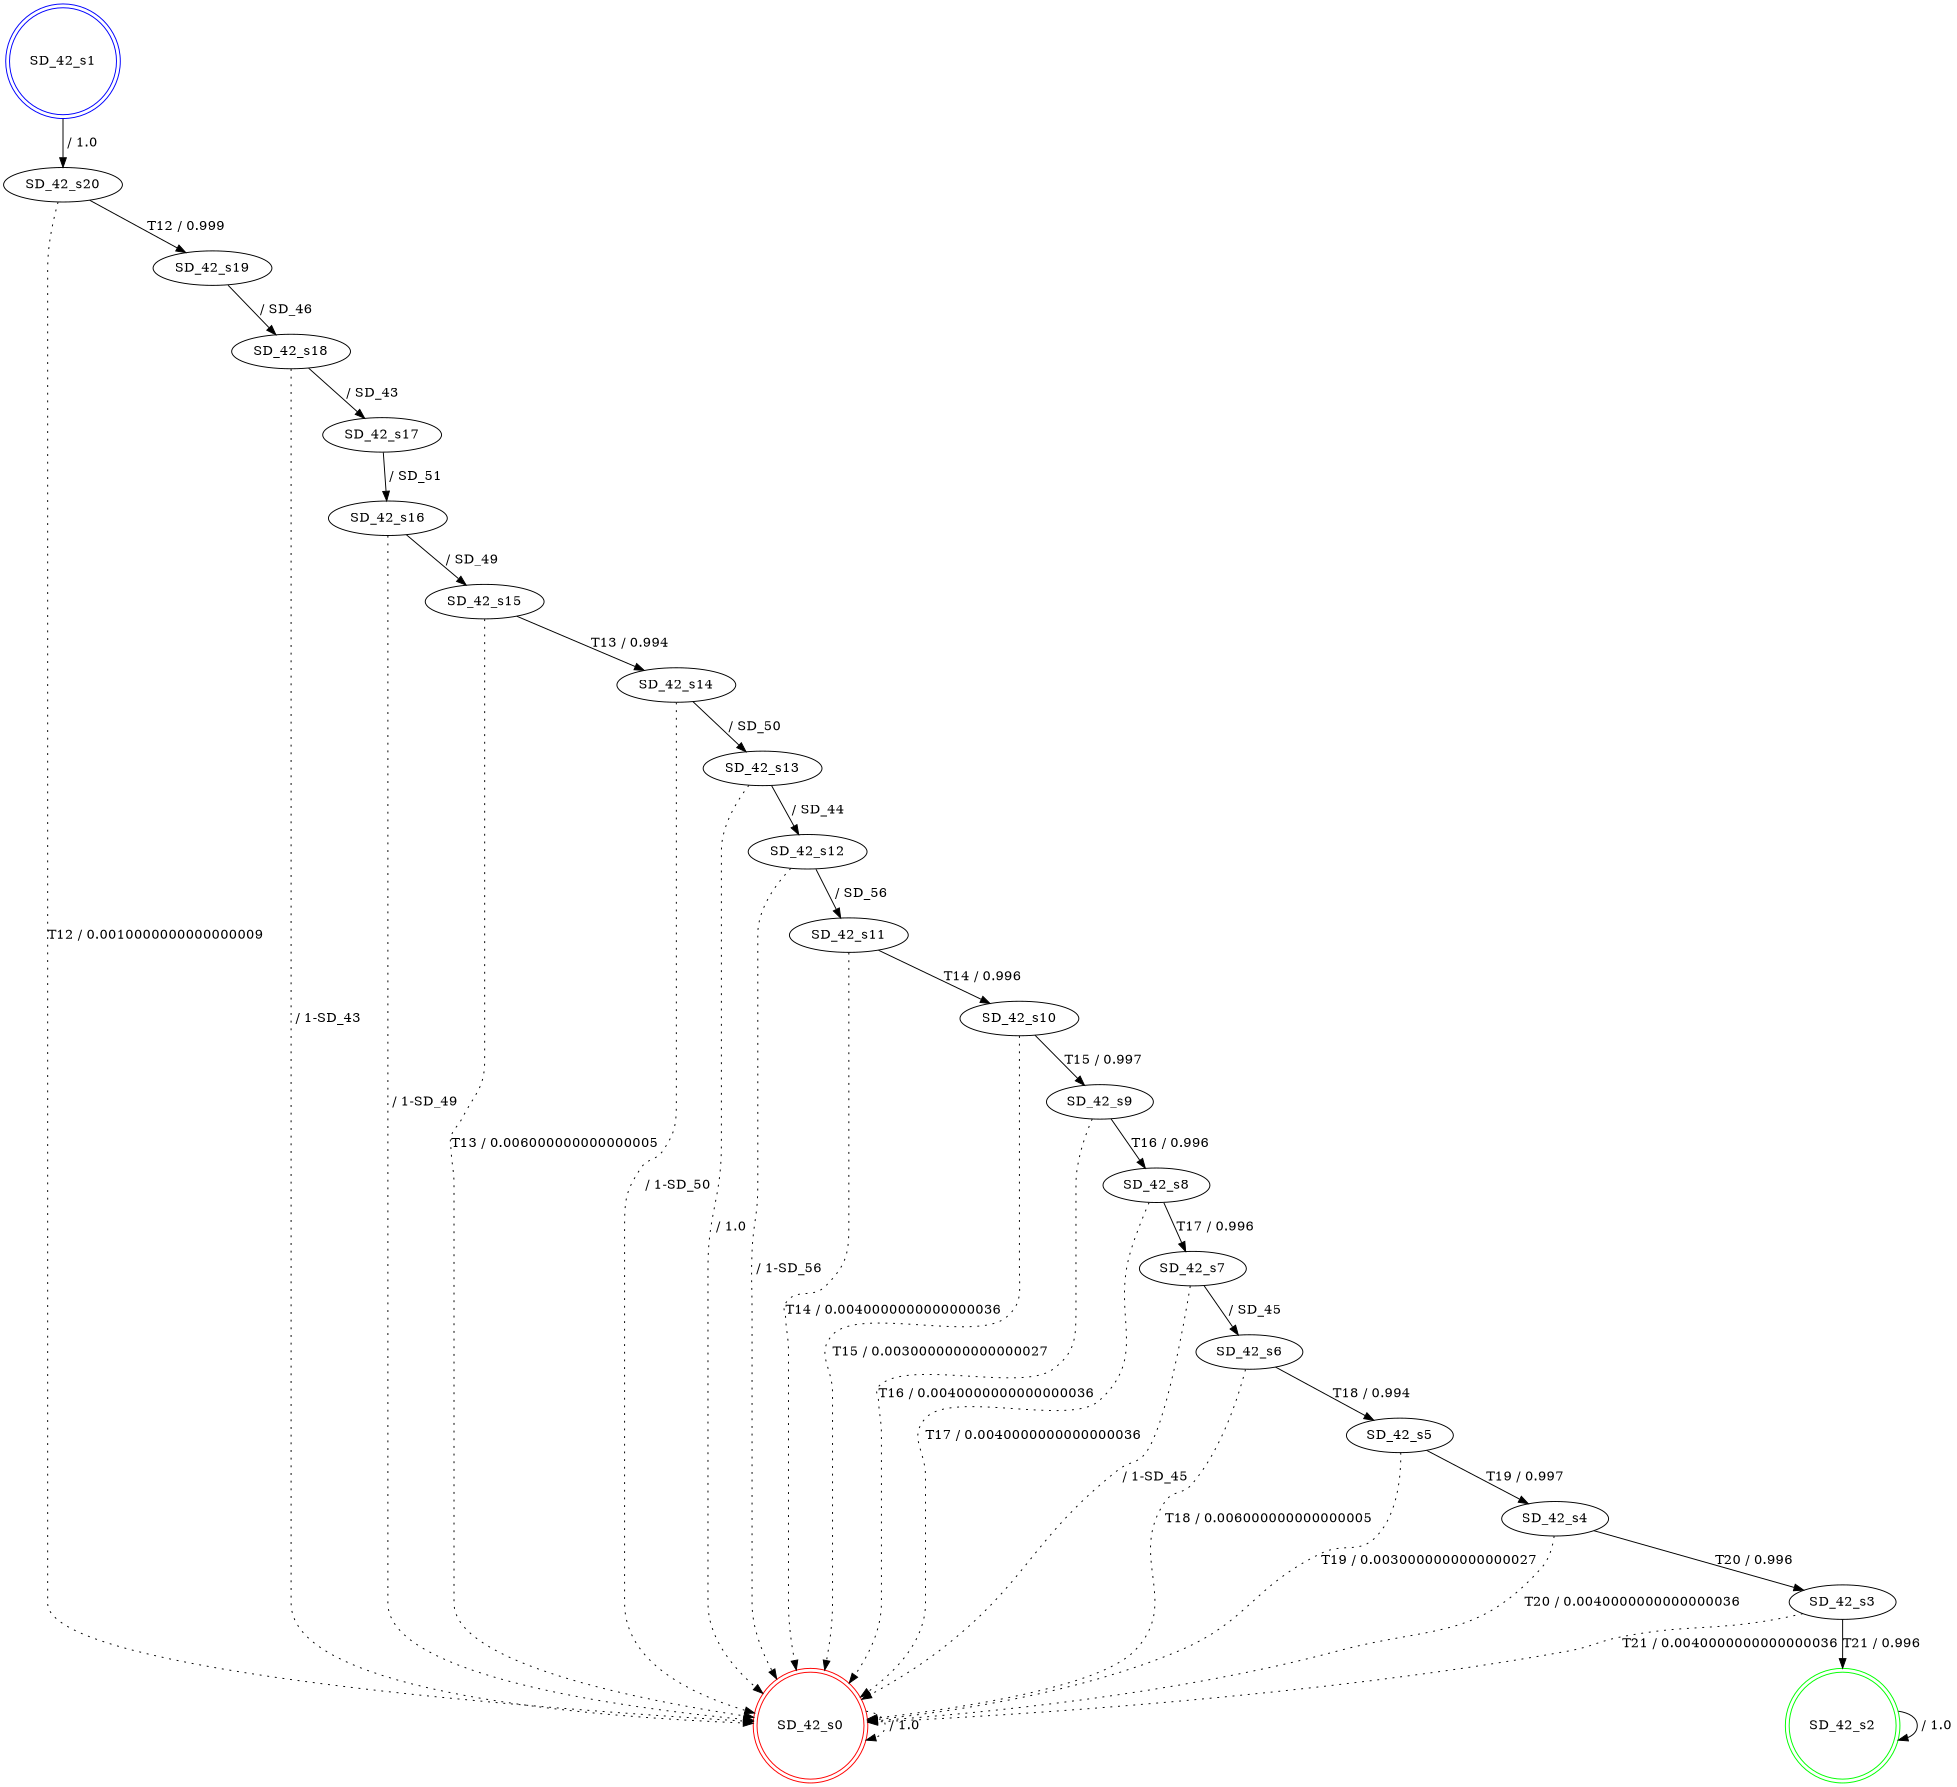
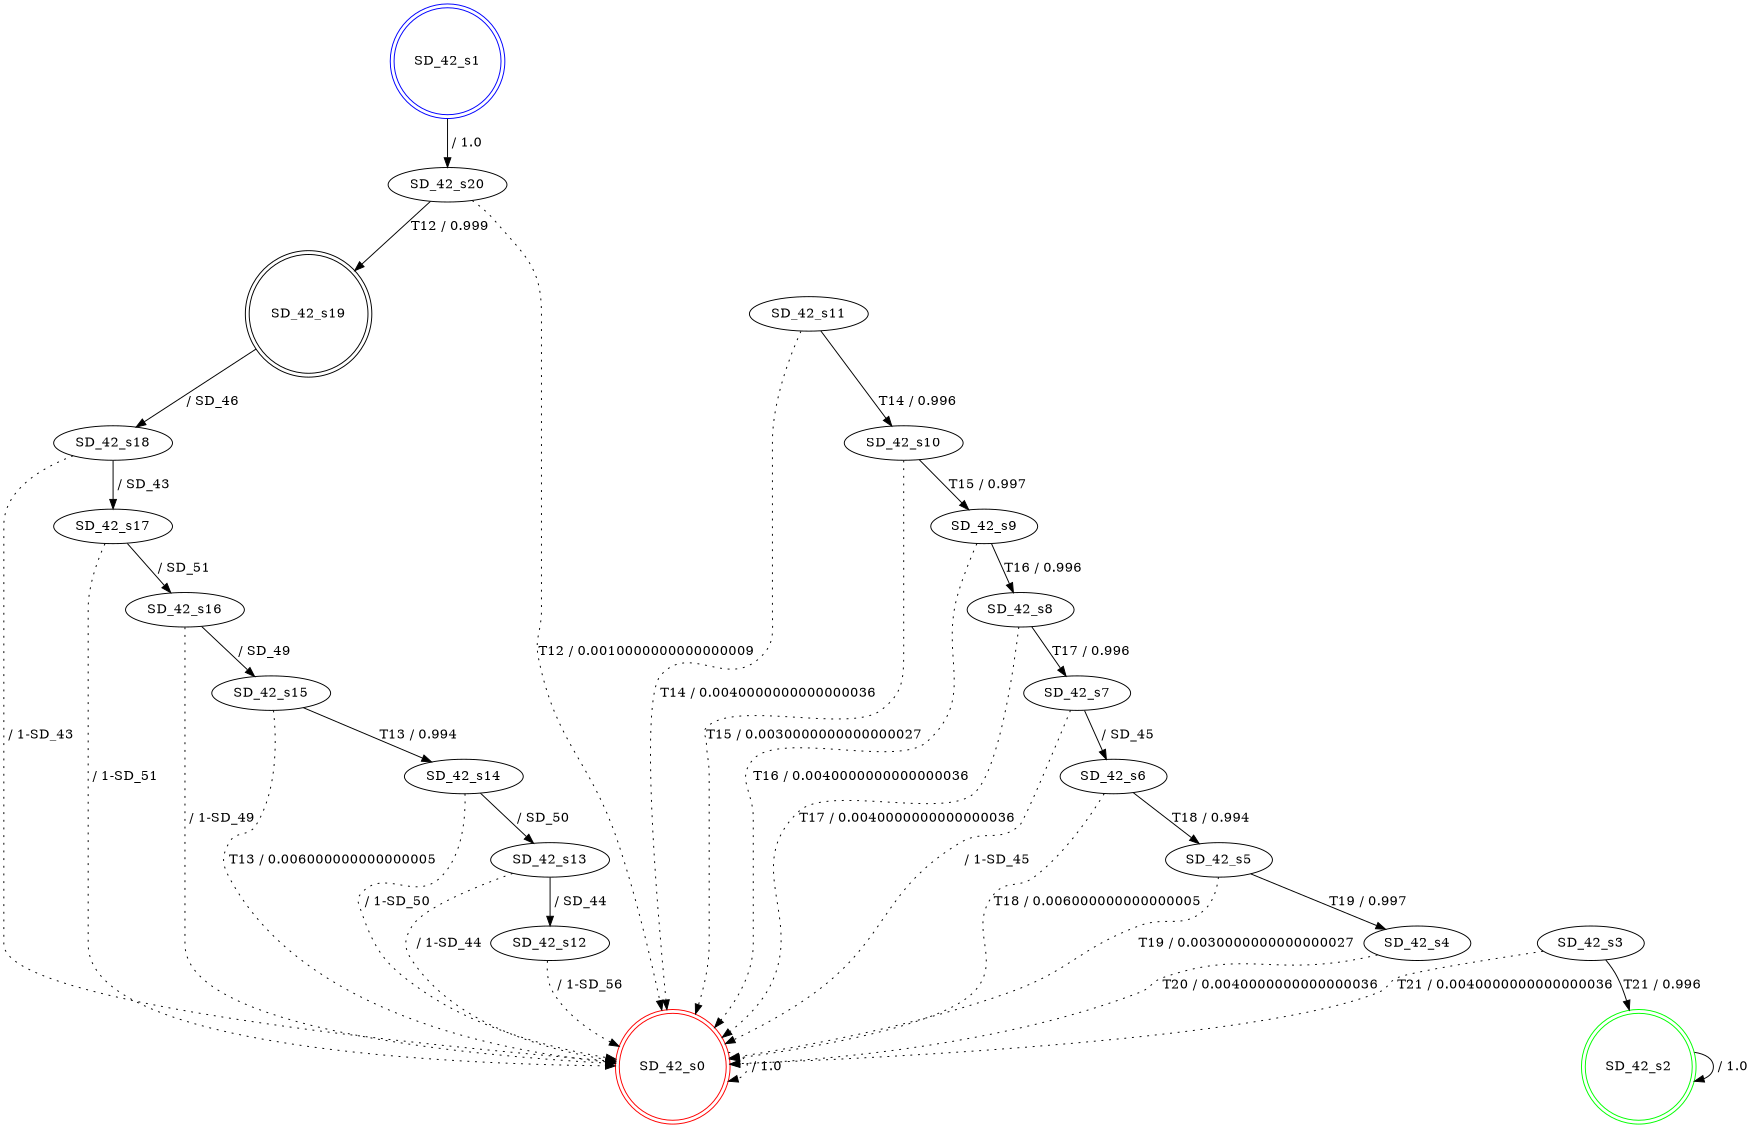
node "SD_42_s19": shape ellipse -> doublecircle
edge "SD_42_s12" -> "SD_42_s11": removed, label "/ SD_56"
edge "SD_42_s17" -> "SD_42_s0": added, label "/ 1-SD_51"
edge "SD_42_s13" -> "SD_42_s0": label " / 1.0" -> " / 1-SD_44"
edge "SD_42_s4" -> "SD_42_s3": removed, label "T20 / 0.996"
